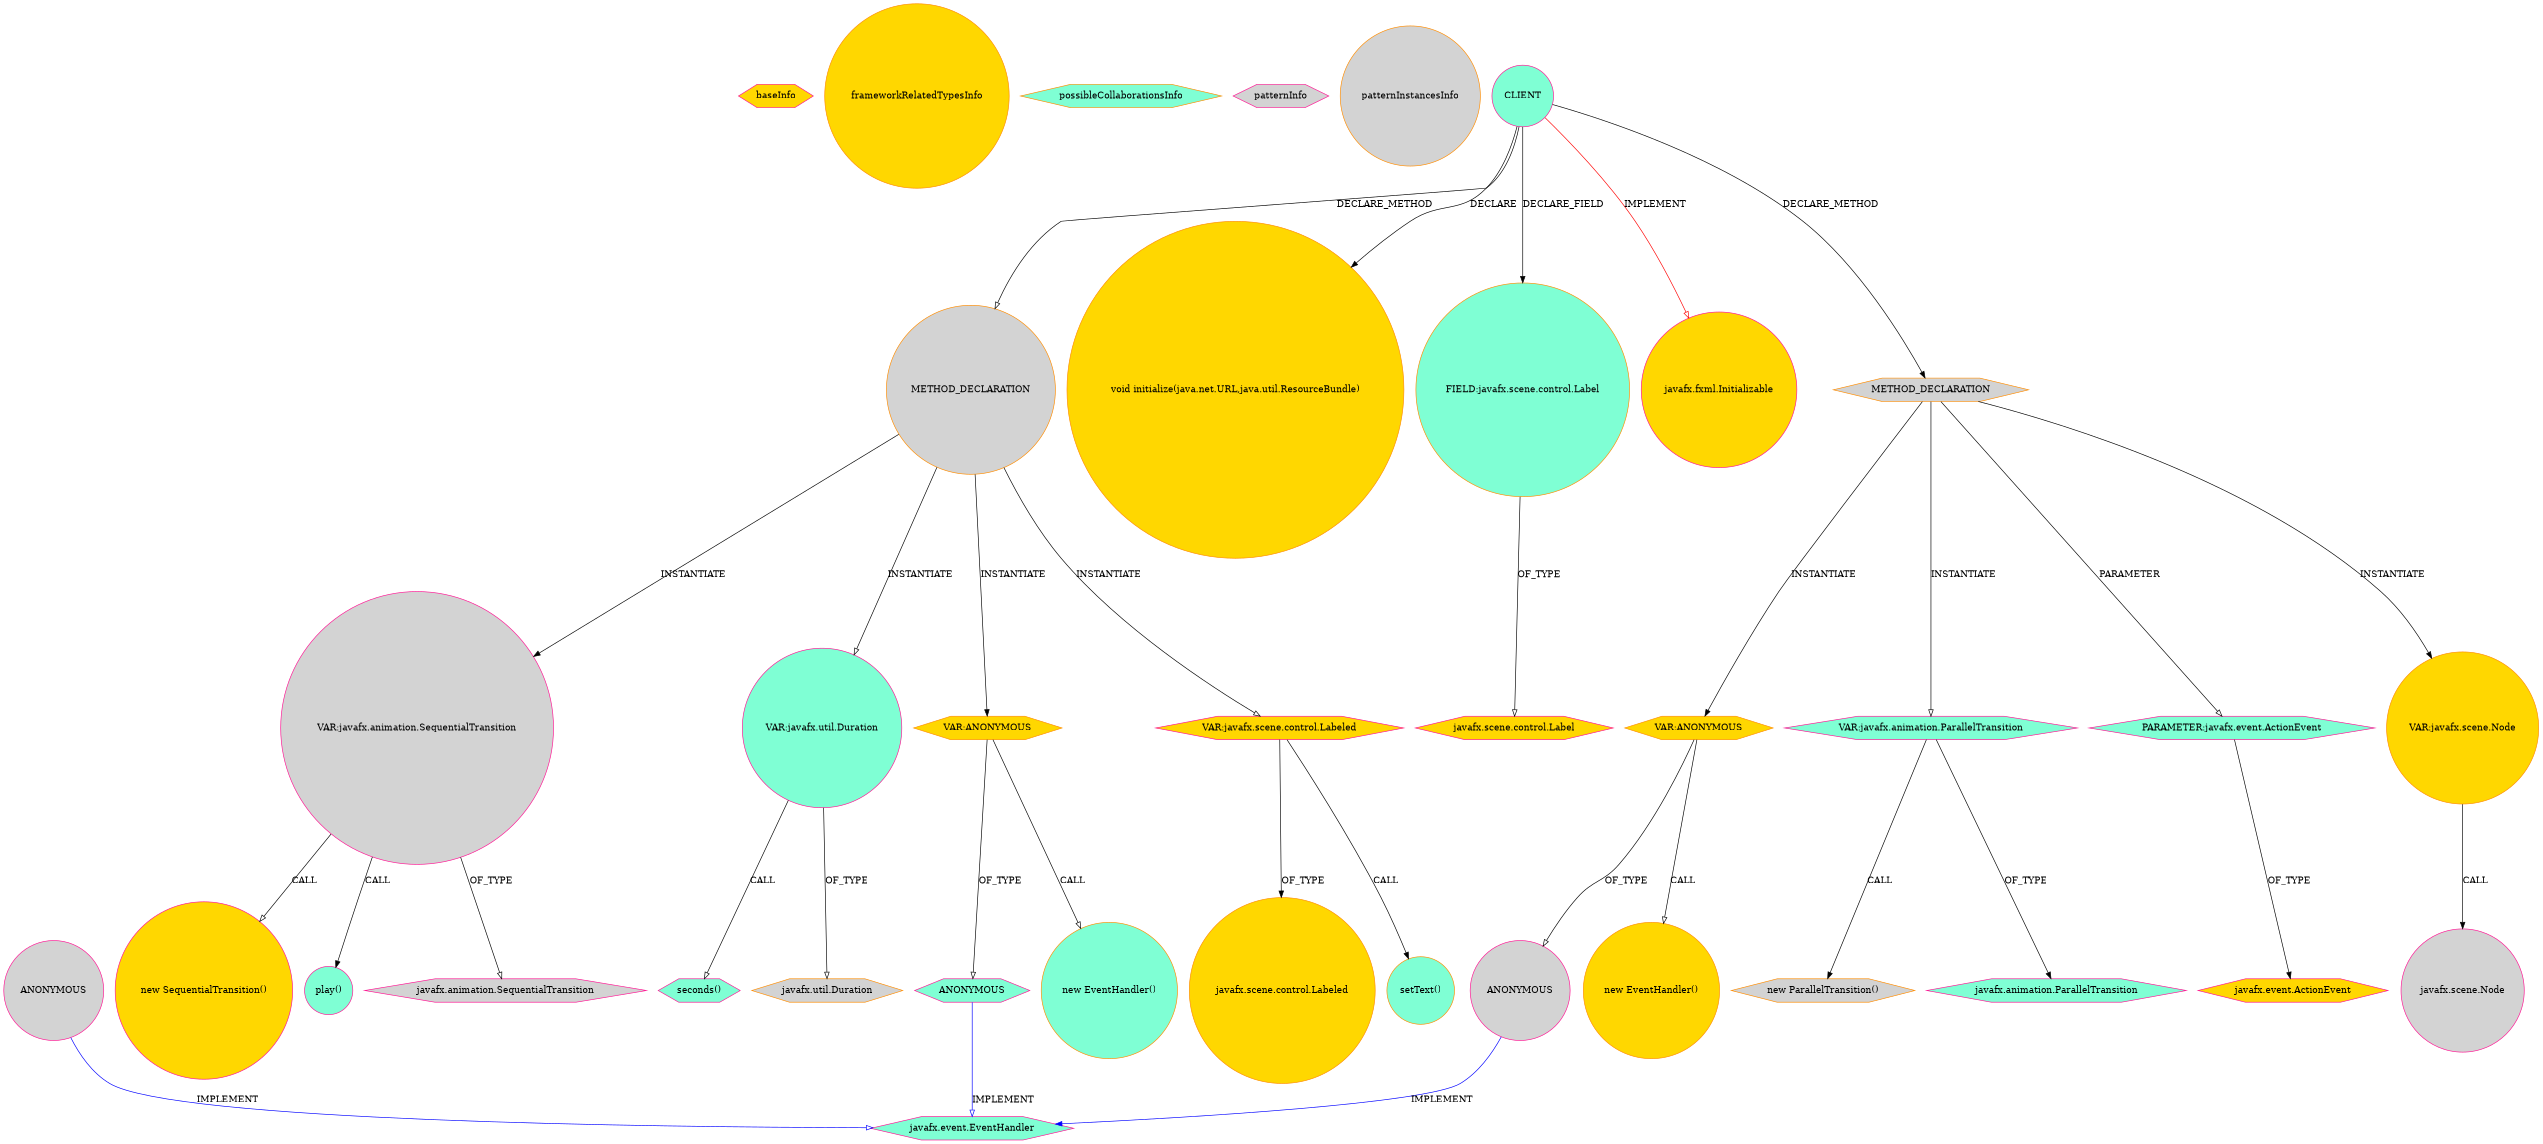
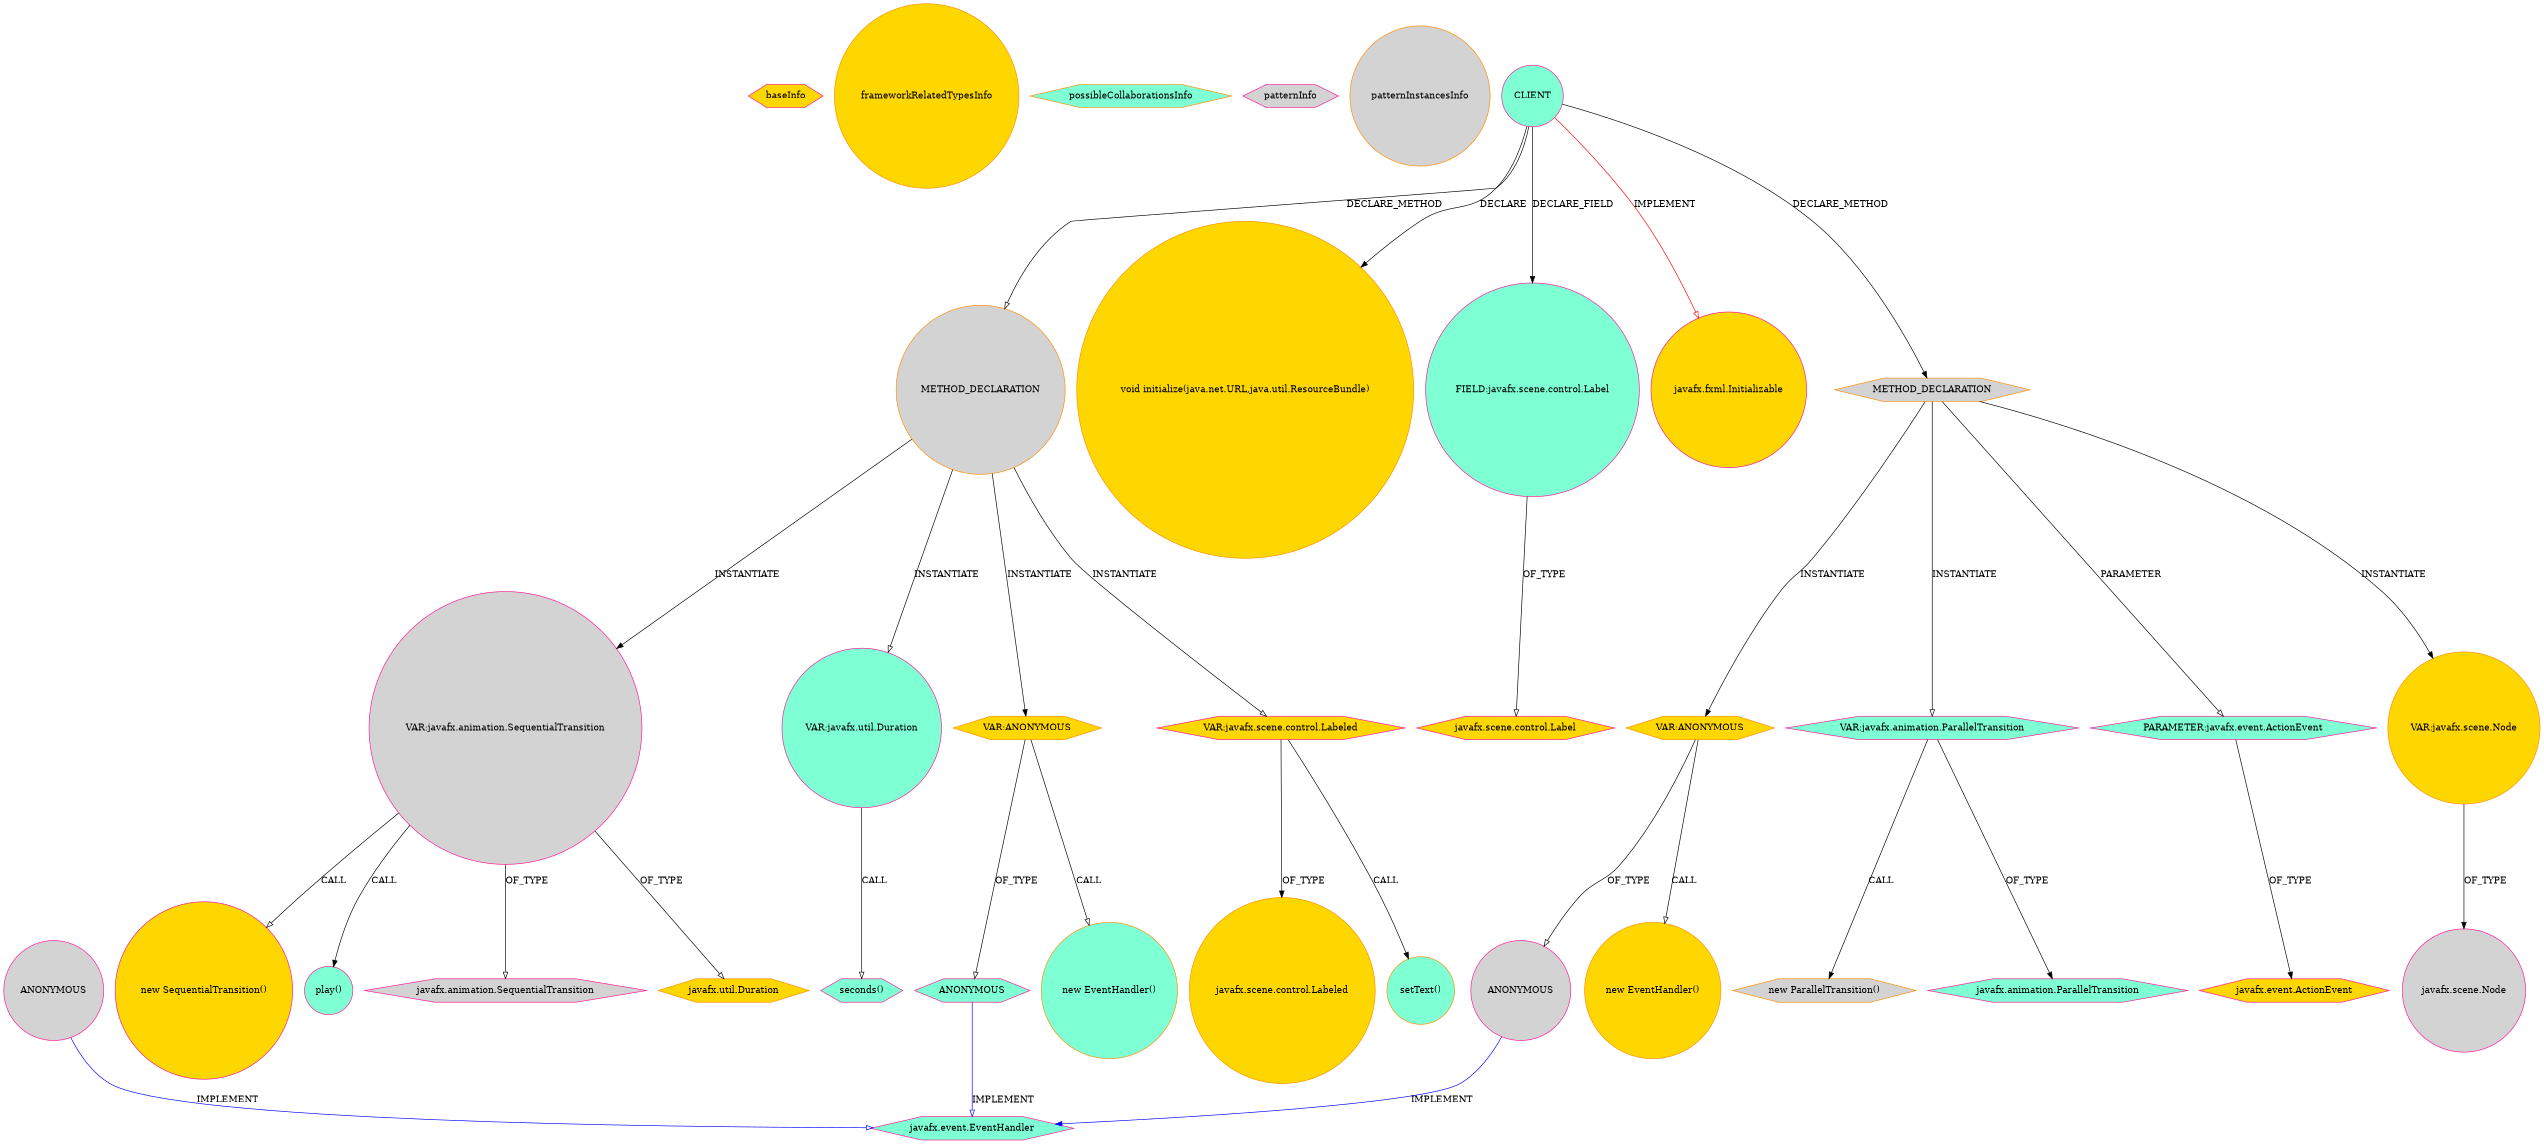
node "FIELD:javafx.scene.control.Label": color darkorange -> deeppink
edge "VAR:javafx.scene.Node" -> "javafx.scene.Node": label "CALL" -> "OF_TYPE"
edge "VAR:javafx.util.Duration" -> "javafx.util.Duration": now "VAR:javafx.animation.SequentialTransition" -> "javafx.util.Duration"
node "javafx.util.Duration": fillcolor lightgrey -> gold
